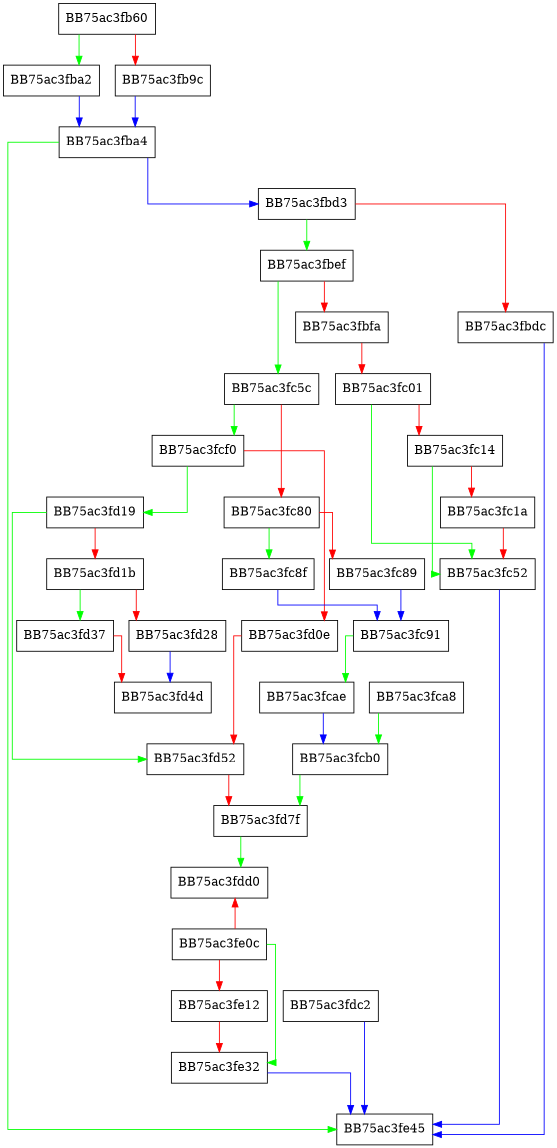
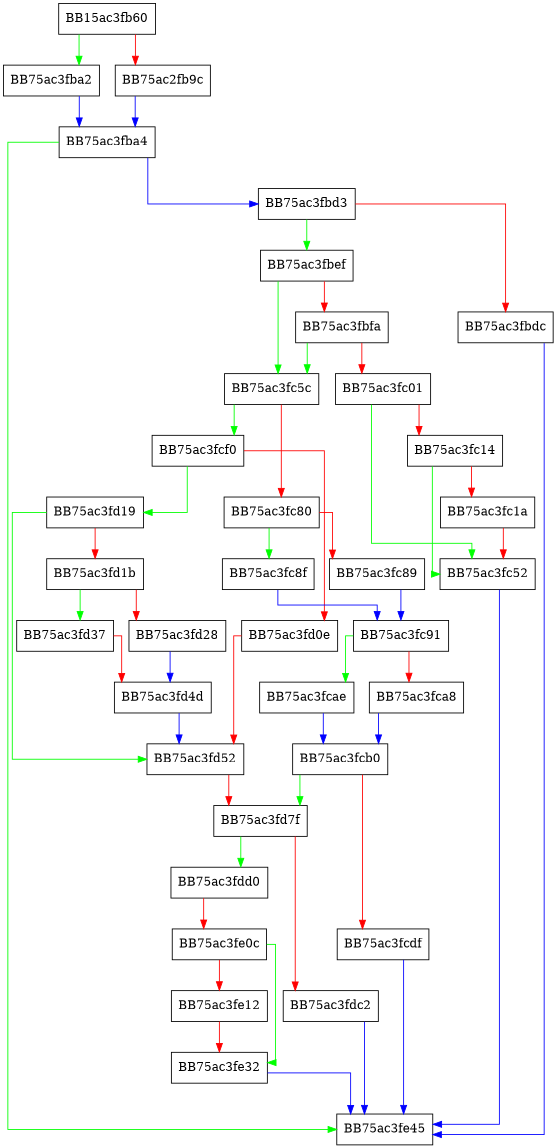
node "BB75ac3fb60": label "BB75ac3fb60" -> "BB15ac3fb60"
node "BB75ac3fb9c": label "BB75ac3fb9c" -> "BB75ac2fb9c"
edge "BB75ac3fbfa" -> "BB75ac3fc5c": added
edge "BB75ac3fc91" -> "BB75ac3fca8": added
edge "BB75ac3fd4d" -> "BB75ac3fd52": added
edge "BB75ac3fca8" -> "BB75ac3fcb0": color green -> blue
edge "BB75ac3fd7f" -> "BB75ac3fdc2": added
edge "BB75ac3fe0c" -> "BB75ac3fdd0": reversed
node "BB75ac3fcdf": added
